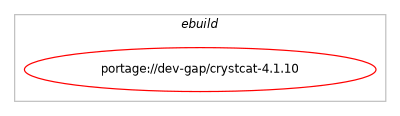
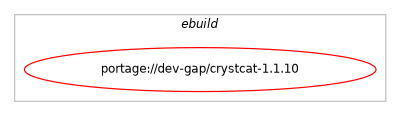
node "portage://dev-gap/crystcat-4.1.10": label "portage://dev-gap/crystcat-4.1.10" -> "portage://dev-gap/crystcat-1.1.10"
